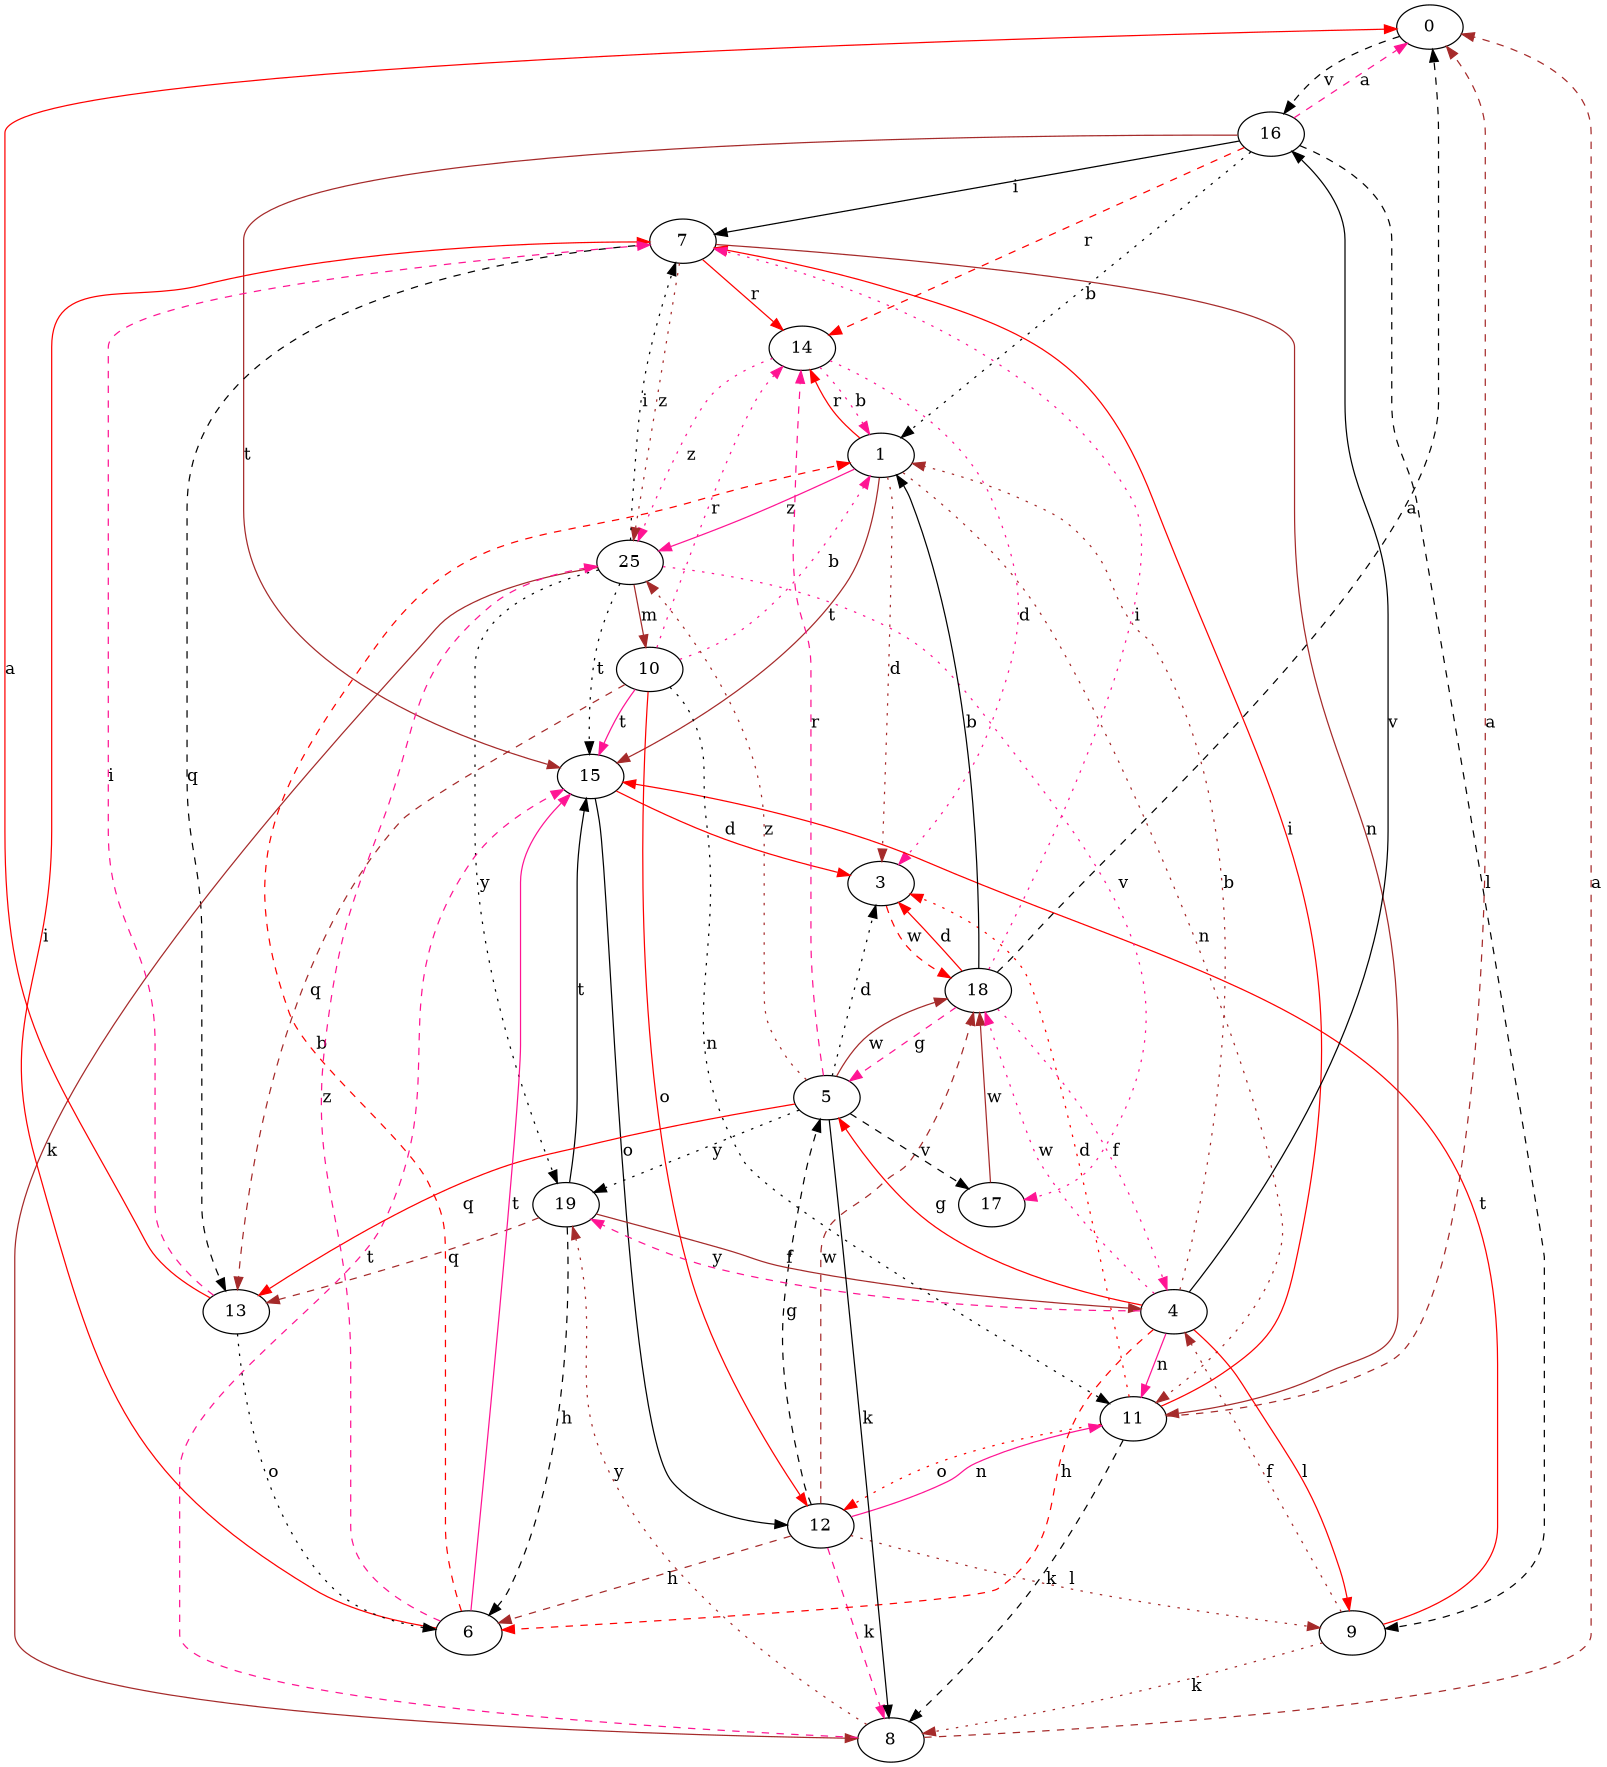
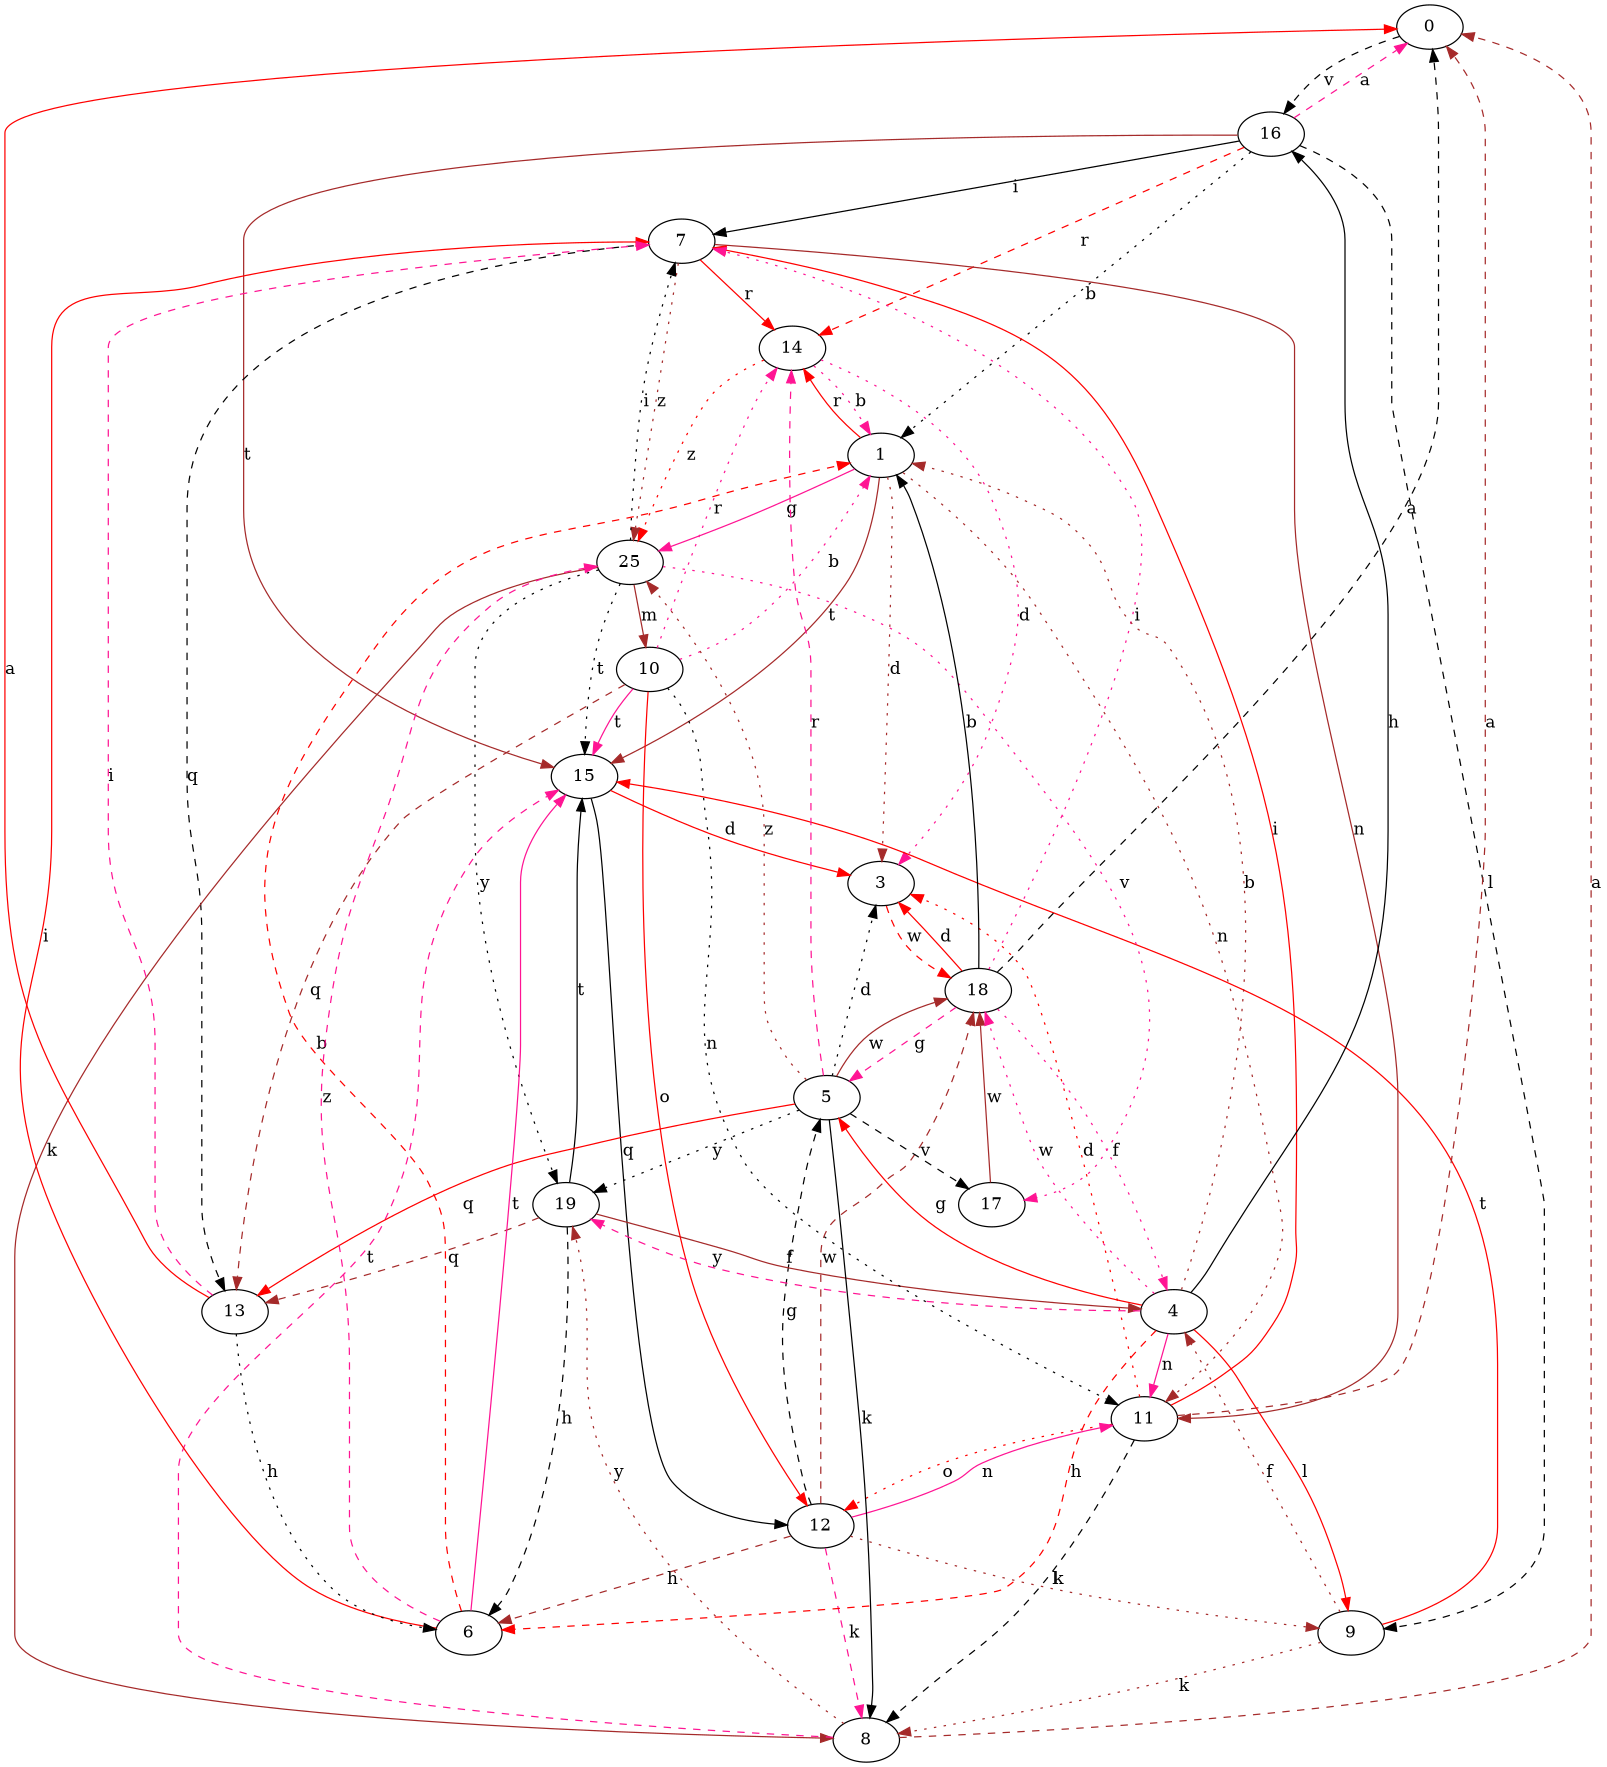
edge "14" -> "25": color deeppink -> red
edge "1" -> "25": label "z" -> "g"
edge "4" -> "16": label "v" -> "h"
edge "15" -> "12": label "o" -> "q"
edge "13" -> "6": label "o" -> "h"
